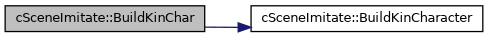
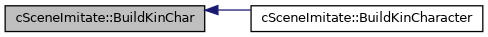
edge "cSceneImitate::BuildKinChar" -> "cSceneImitate::BuildKinCharacter": reversed
